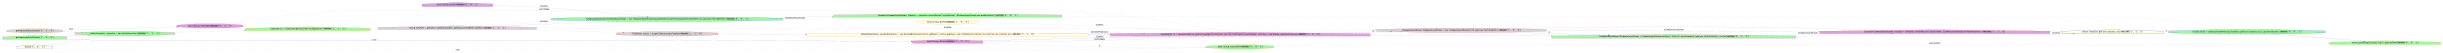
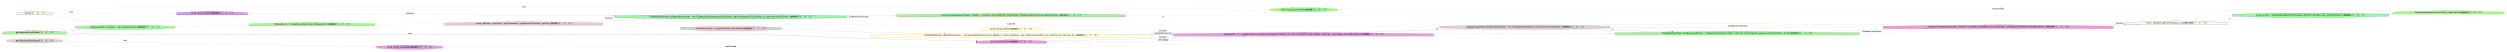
edge "testGz['0', '0', '1']" -> "final String filePath@@@2@@@['0', '0', '1']": added, label "true"
